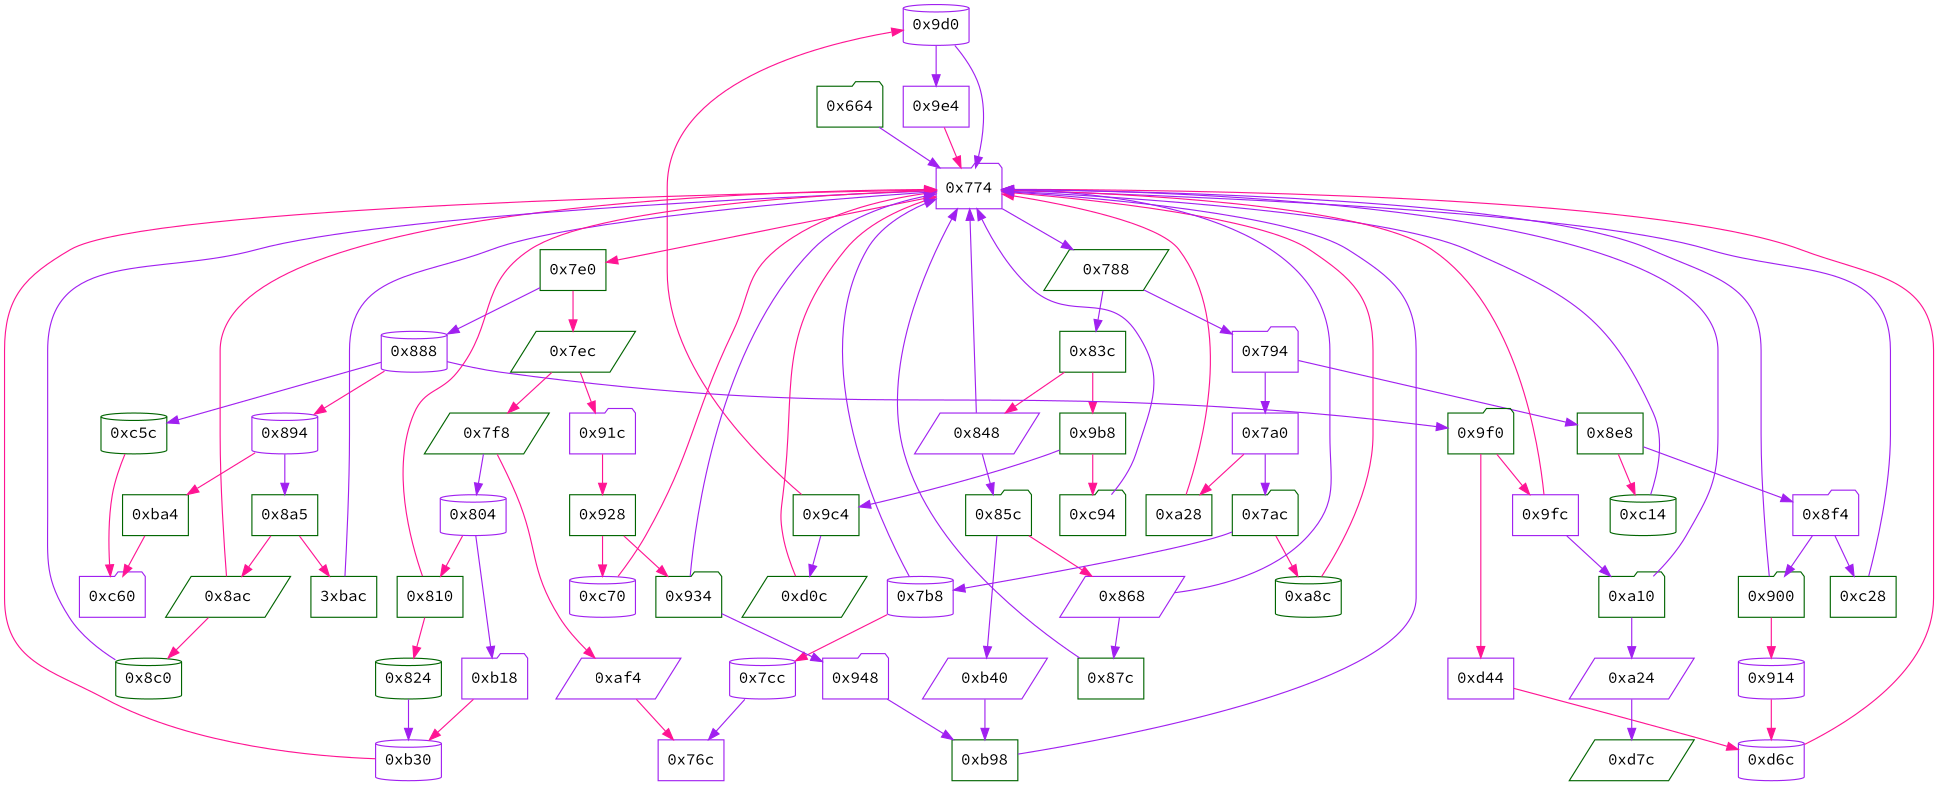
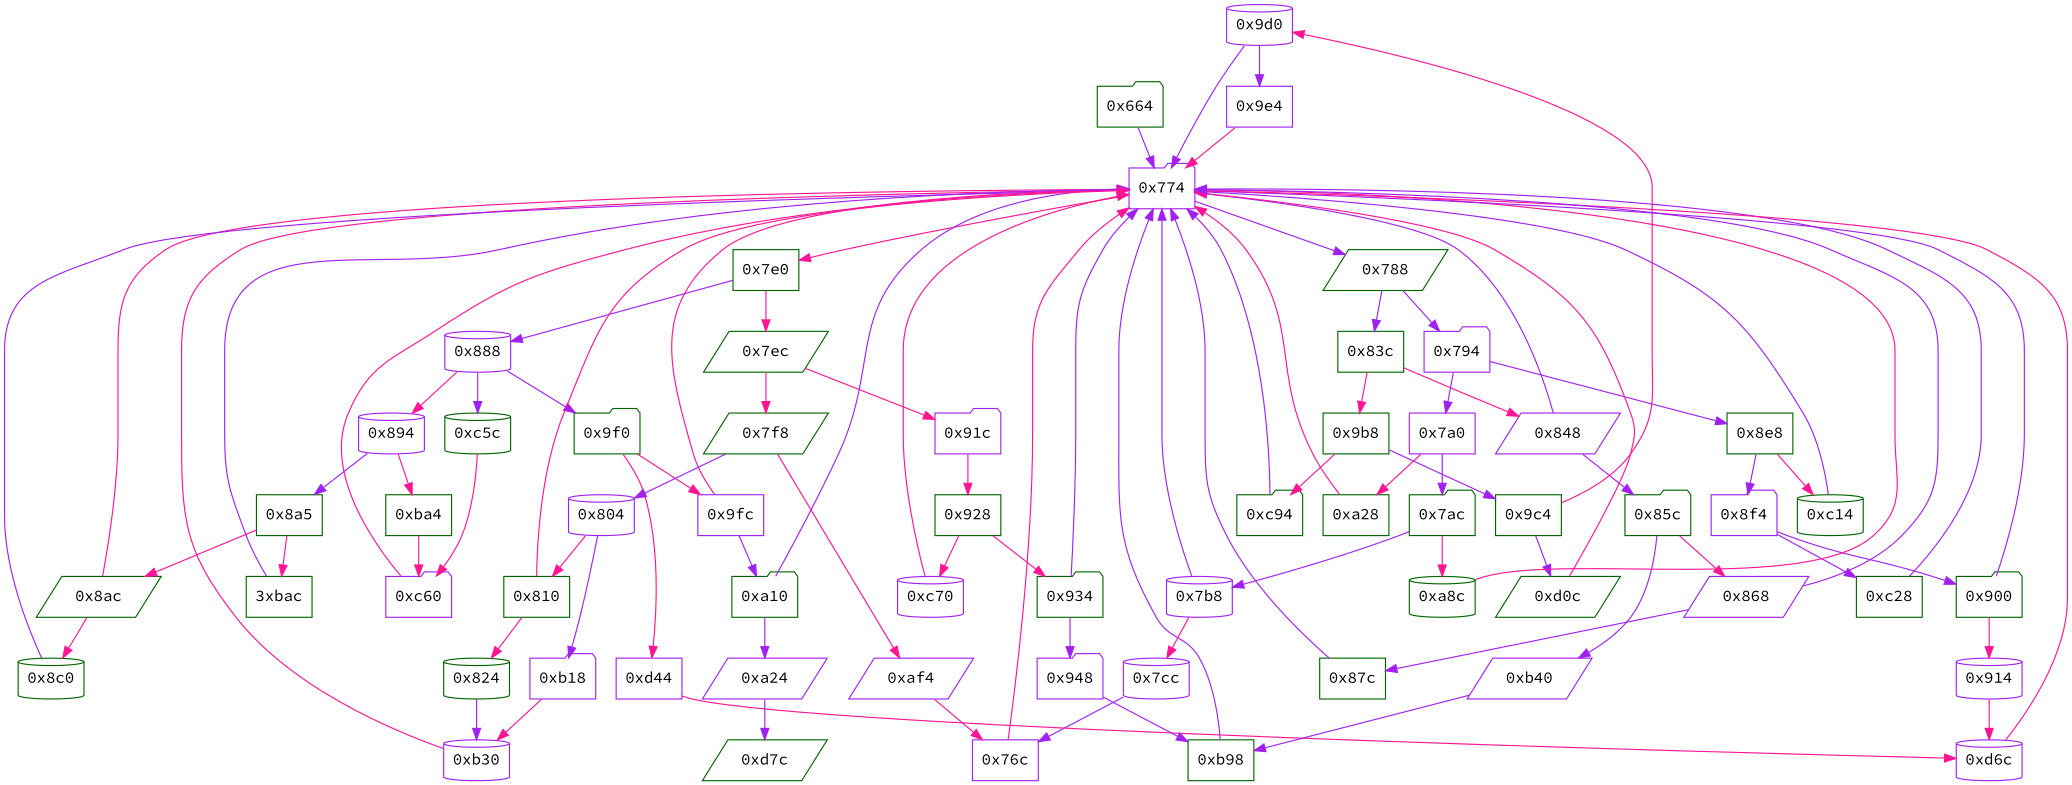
edge "0xc60" -> "0x774": added
edge "0x76c" -> "0x774": added
